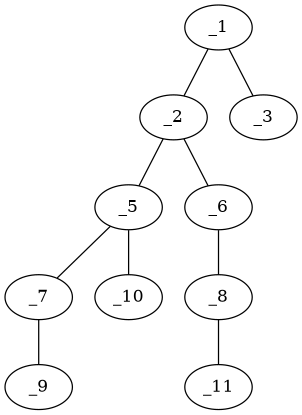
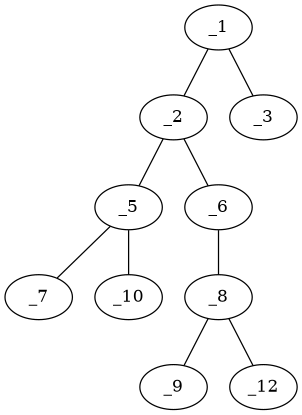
edge "_7" -- "_9": now "_8" -- "_9"
node "_11": label "_11" -> "_12"
